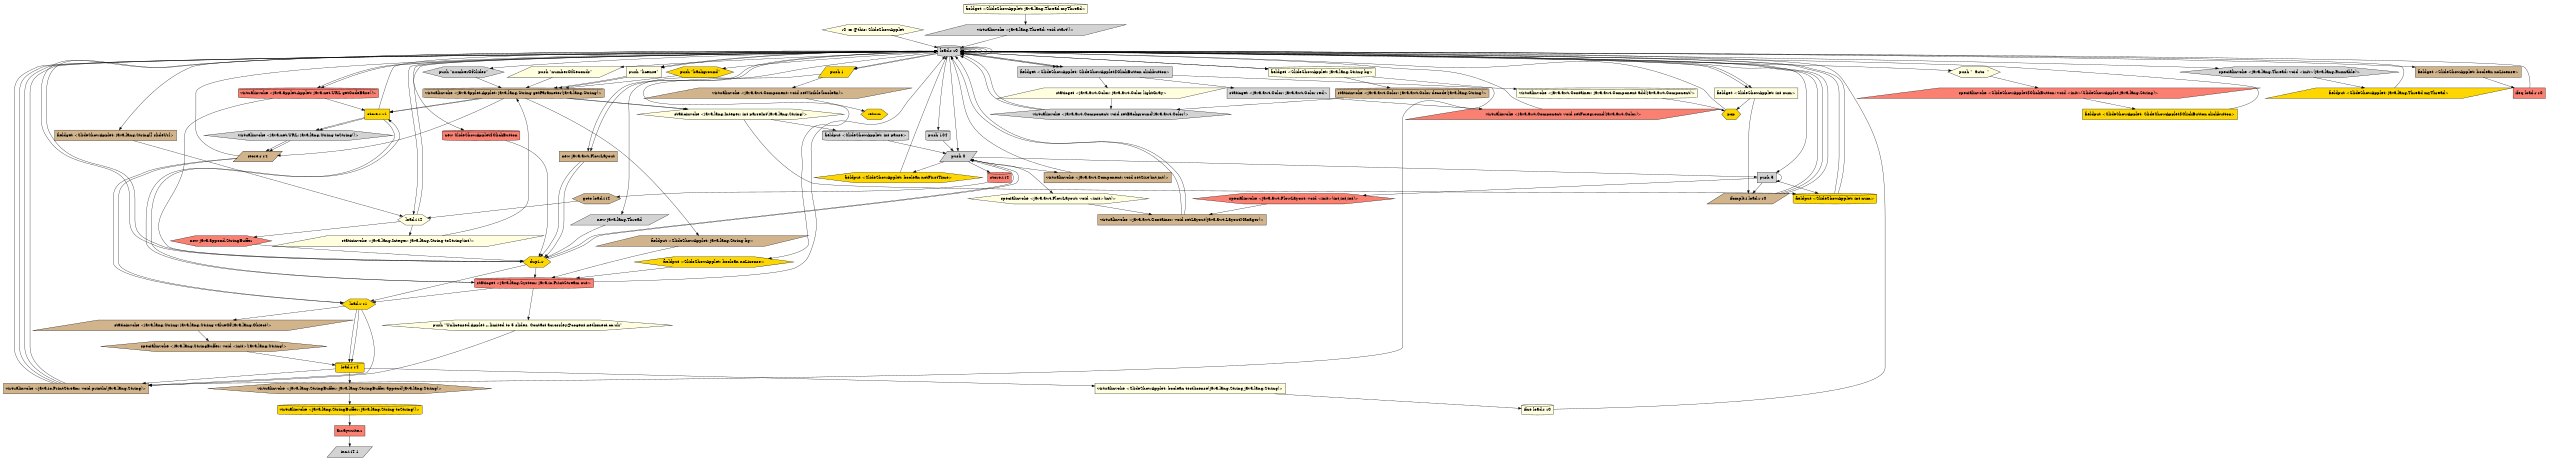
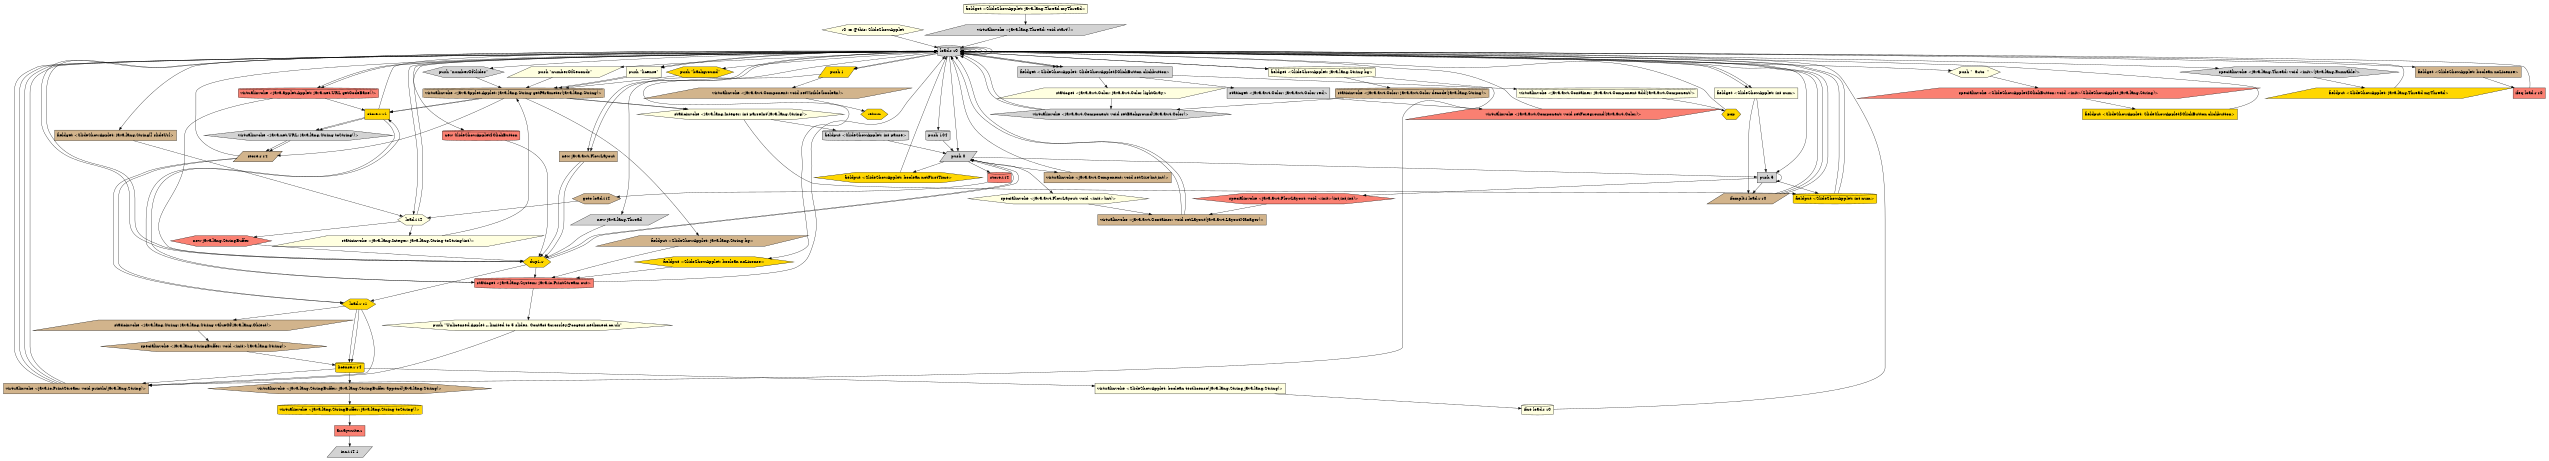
edge "fieldget <SlideShowApplet: int num>" -> "pop": now "fieldget <SlideShowApplet: int num>" -> "push 5"
node "new java.append.StringBuffer": label "new java.append.StringBuffer" -> "new java.lang.StringBuffer"
edge "staticget <java.lang.System: java.io.PrintStream out>" -> "load.r r1": removed
node "load.r r4": label "load.r r4" -> "license.r r4"
